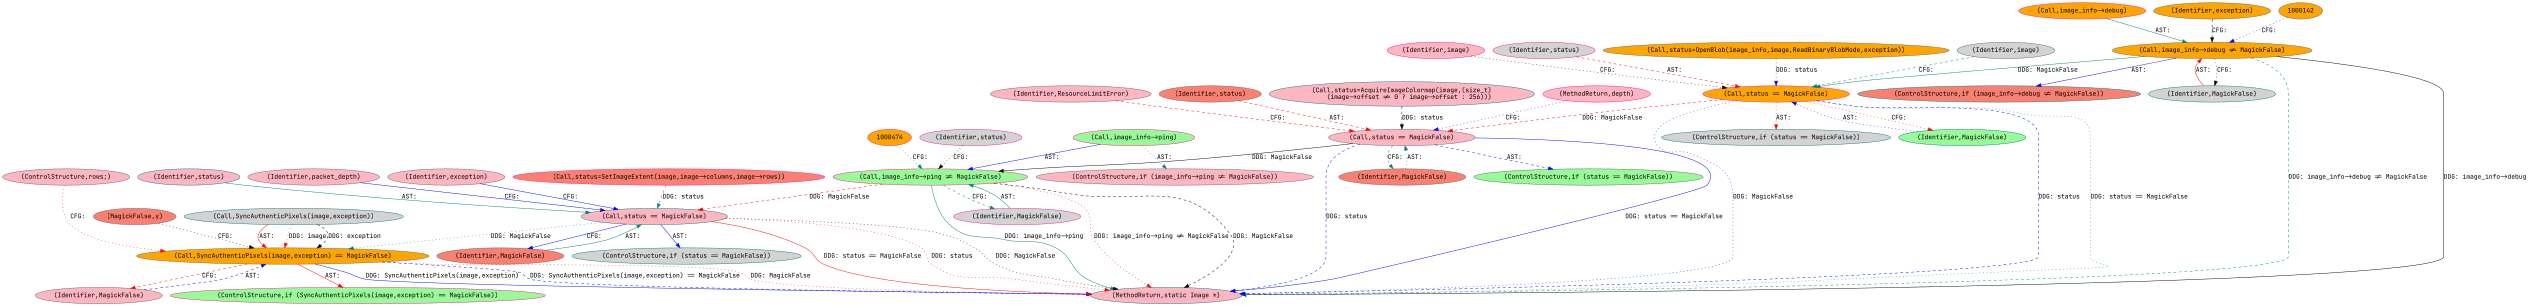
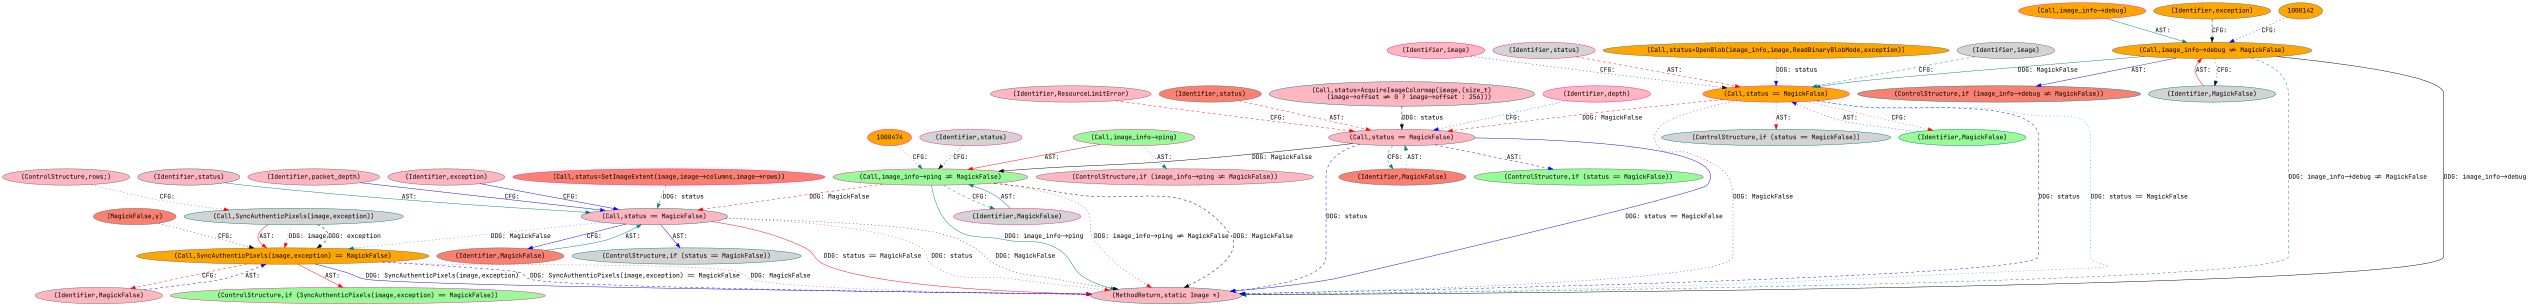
node "(MethodReturn,depth)": label "(MethodReturn,depth)" -> "(Identifier,depth)"
edge "(Call,image_info->ping)" -> "(Call,image_info->ping != MagickFalse)": color blue -> red
edge "(ControlStructure,rows;)" -> "(Call,SyncAuthenticPixels(image,exception) == MagickFalse)": now "(ControlStructure,rows;)" -> "(Call,SyncAuthenticPixels(image,exception))"
